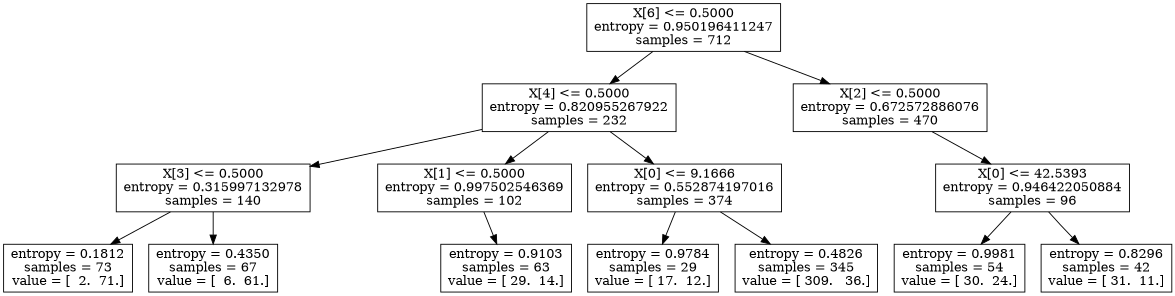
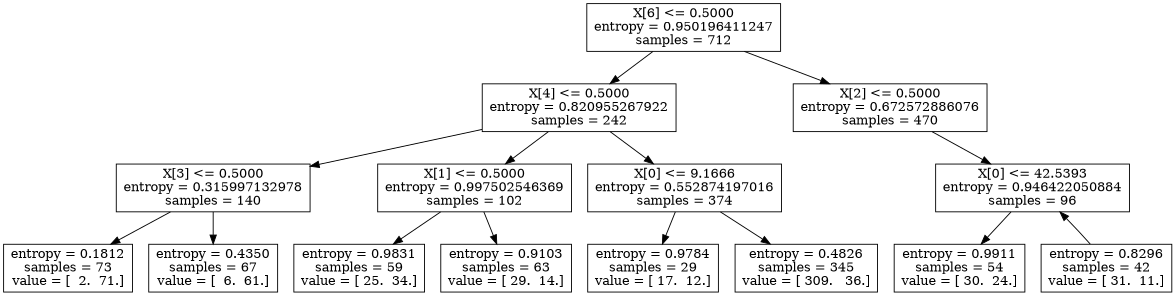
node "X[4] <= 0.5000 entropy = 0.820955267922 samples = 232": label "X[4] <= 0.5000 entropy = 0.820955267922 samples = 232" -> "X[4] <= 0.5000 entropy = 0.820955267922 samples = 242"
edge "X[0] <= 42.5393 entropy = 0.946422050884 samples = 96" -> "entropy = 0.8296 samples = 42 value = [ 31.  11.]": reversed
node "entropy = 0.9831 samples = 59 value = [ 25.  34.]": added
node "entropy = 0.9981 samples = 54 value = [ 30.  24.]": label "entropy = 0.9981 samples = 54 value = [ 30.  24.]" -> "entropy = 0.9911 samples = 54 value = [ 30.  24.]"
